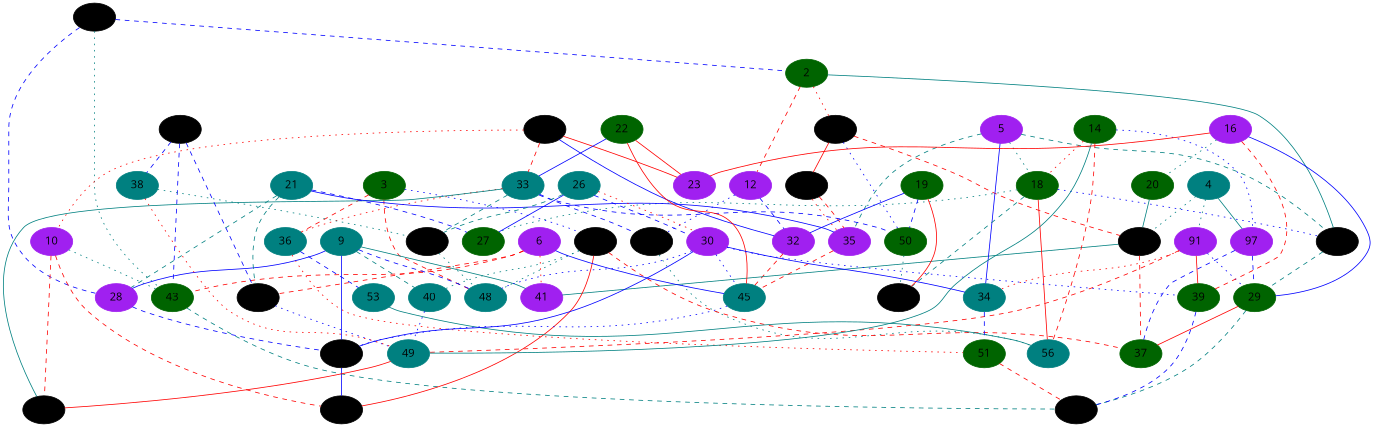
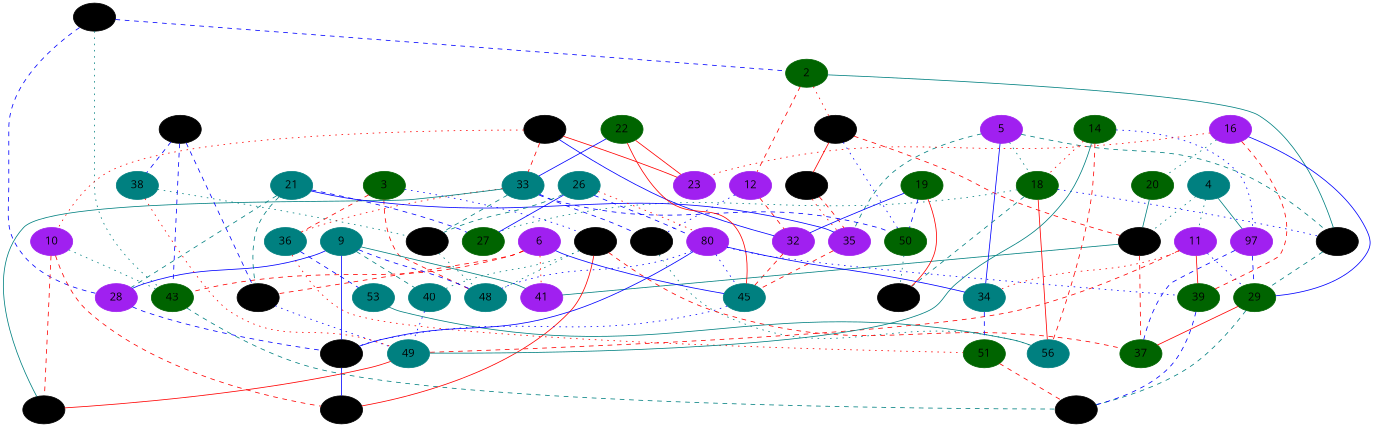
edge "16" -- "23": style solid -> dotted
edge "12" -- "32": color blue -> red
node "30": label "30" -> "80"
node "91": label "91" -> "11"
